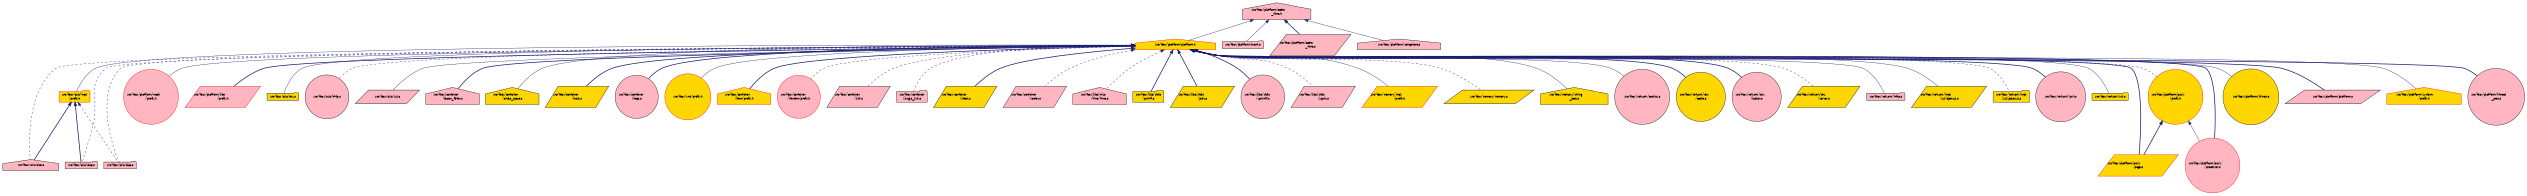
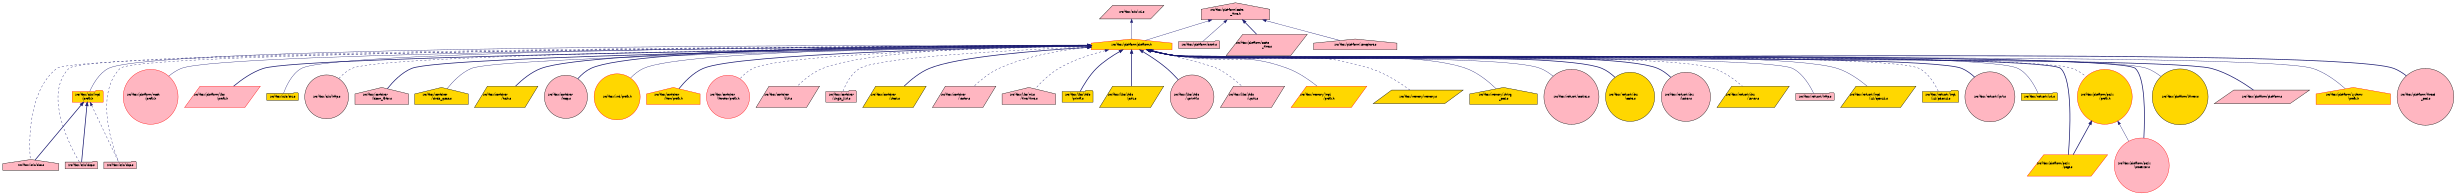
edge "src/tbox/asio/ssl.c" -> "src/tbox/platform/platform.h": reversed
